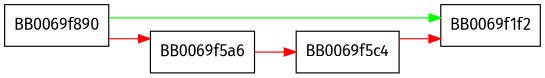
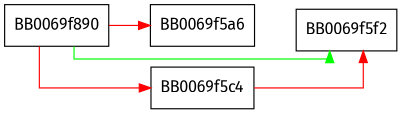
node "BB0069f1f2": label "BB0069f1f2" -> "BB0069f5f2"
edge "BB0069f5a6" -> "BB0069f5c4": now "BB0069f890" -> "BB0069f5c4"
